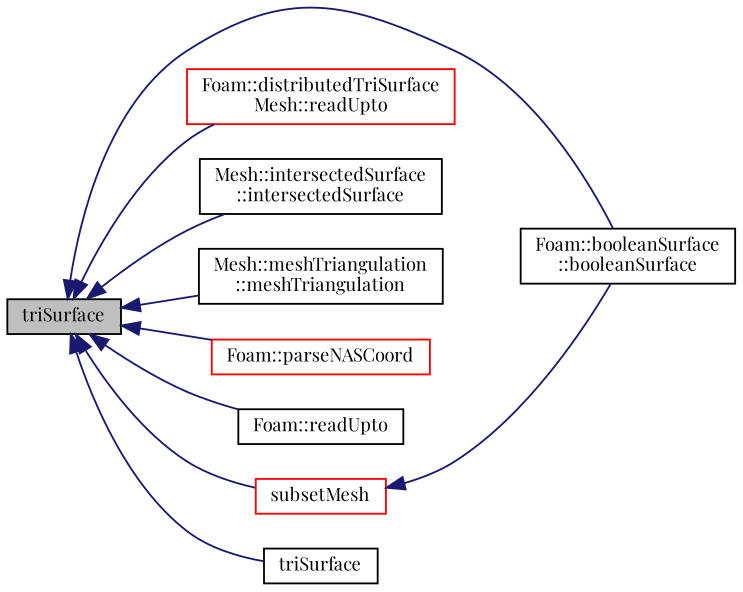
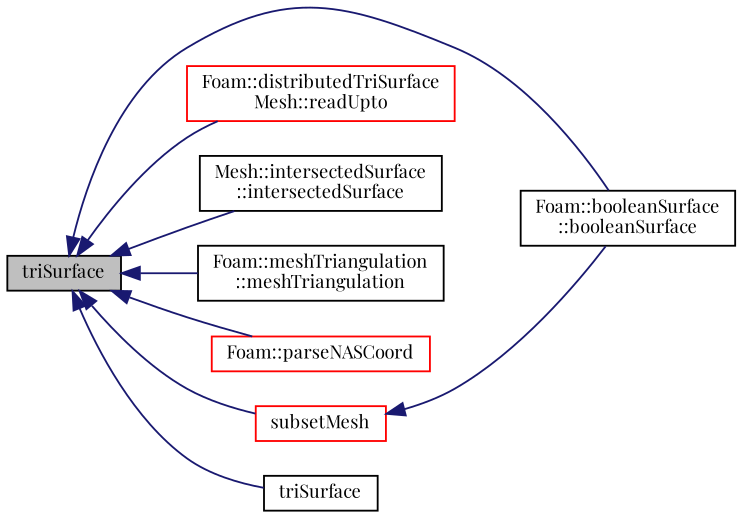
node "Mesh::meshTriangulation ::meshTriangulation": label "Mesh::meshTriangulation ::meshTriangulation" -> "Foam::meshTriangulation ::meshTriangulation"
node "Foam::readUpto": removed
